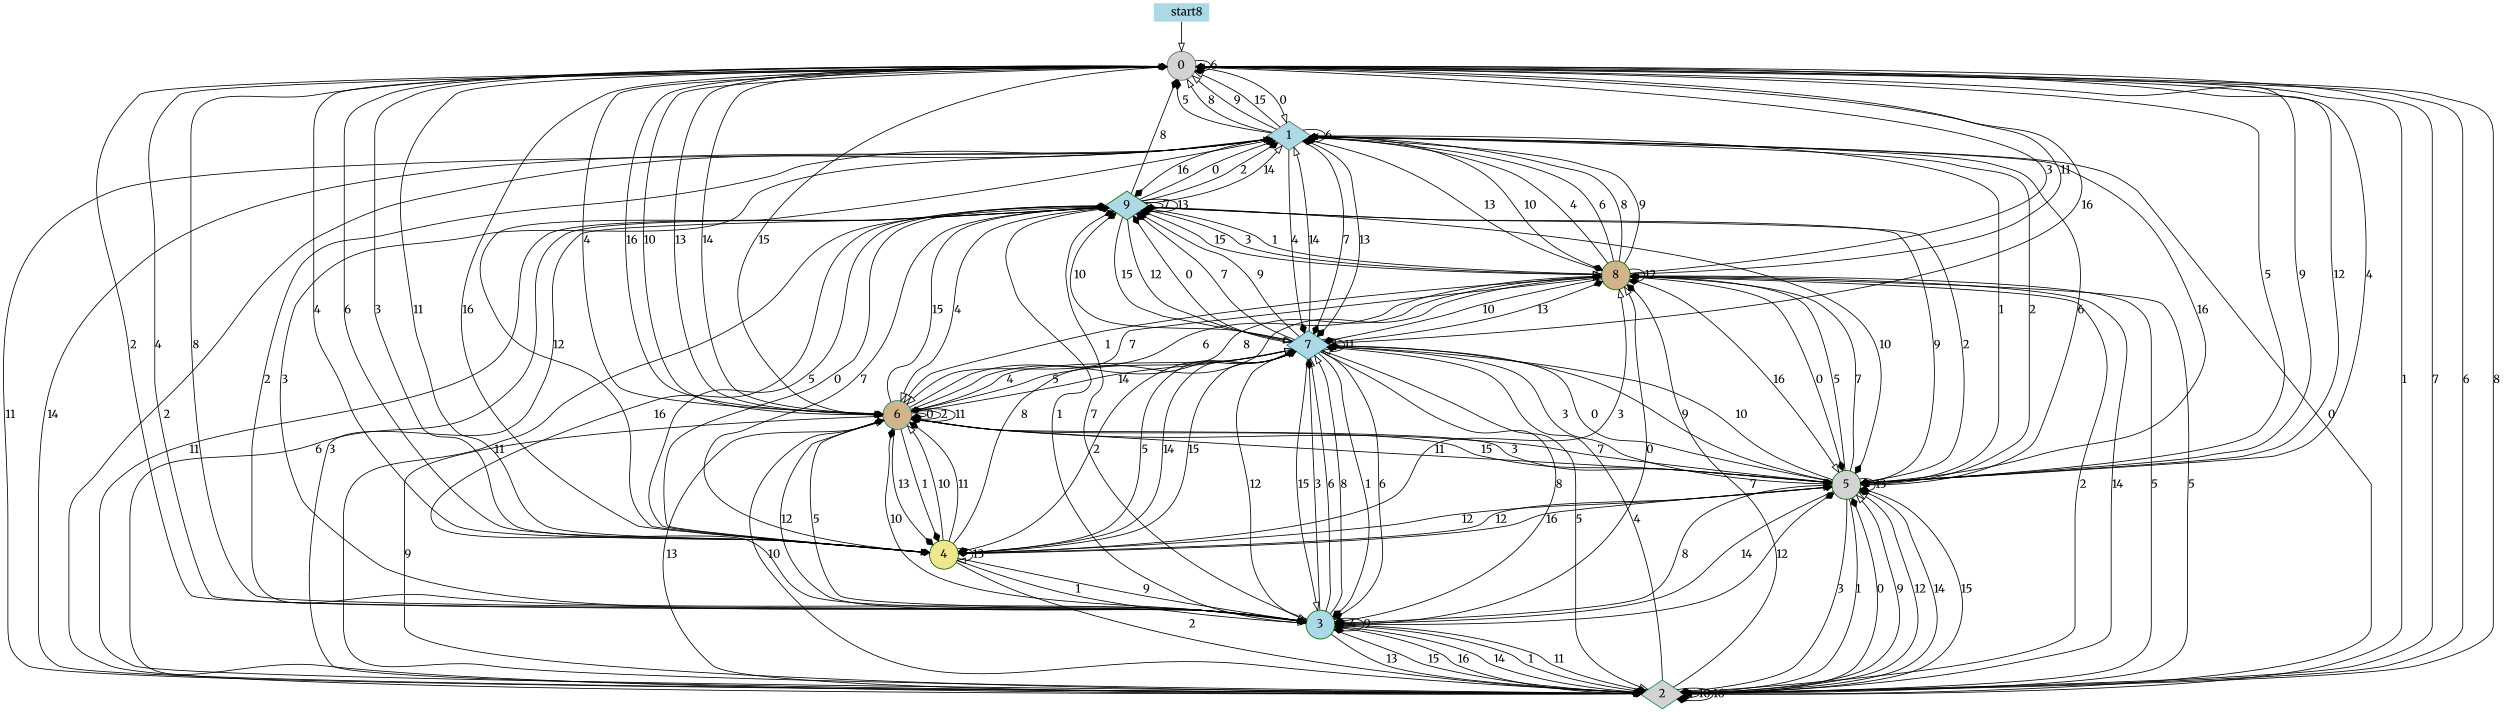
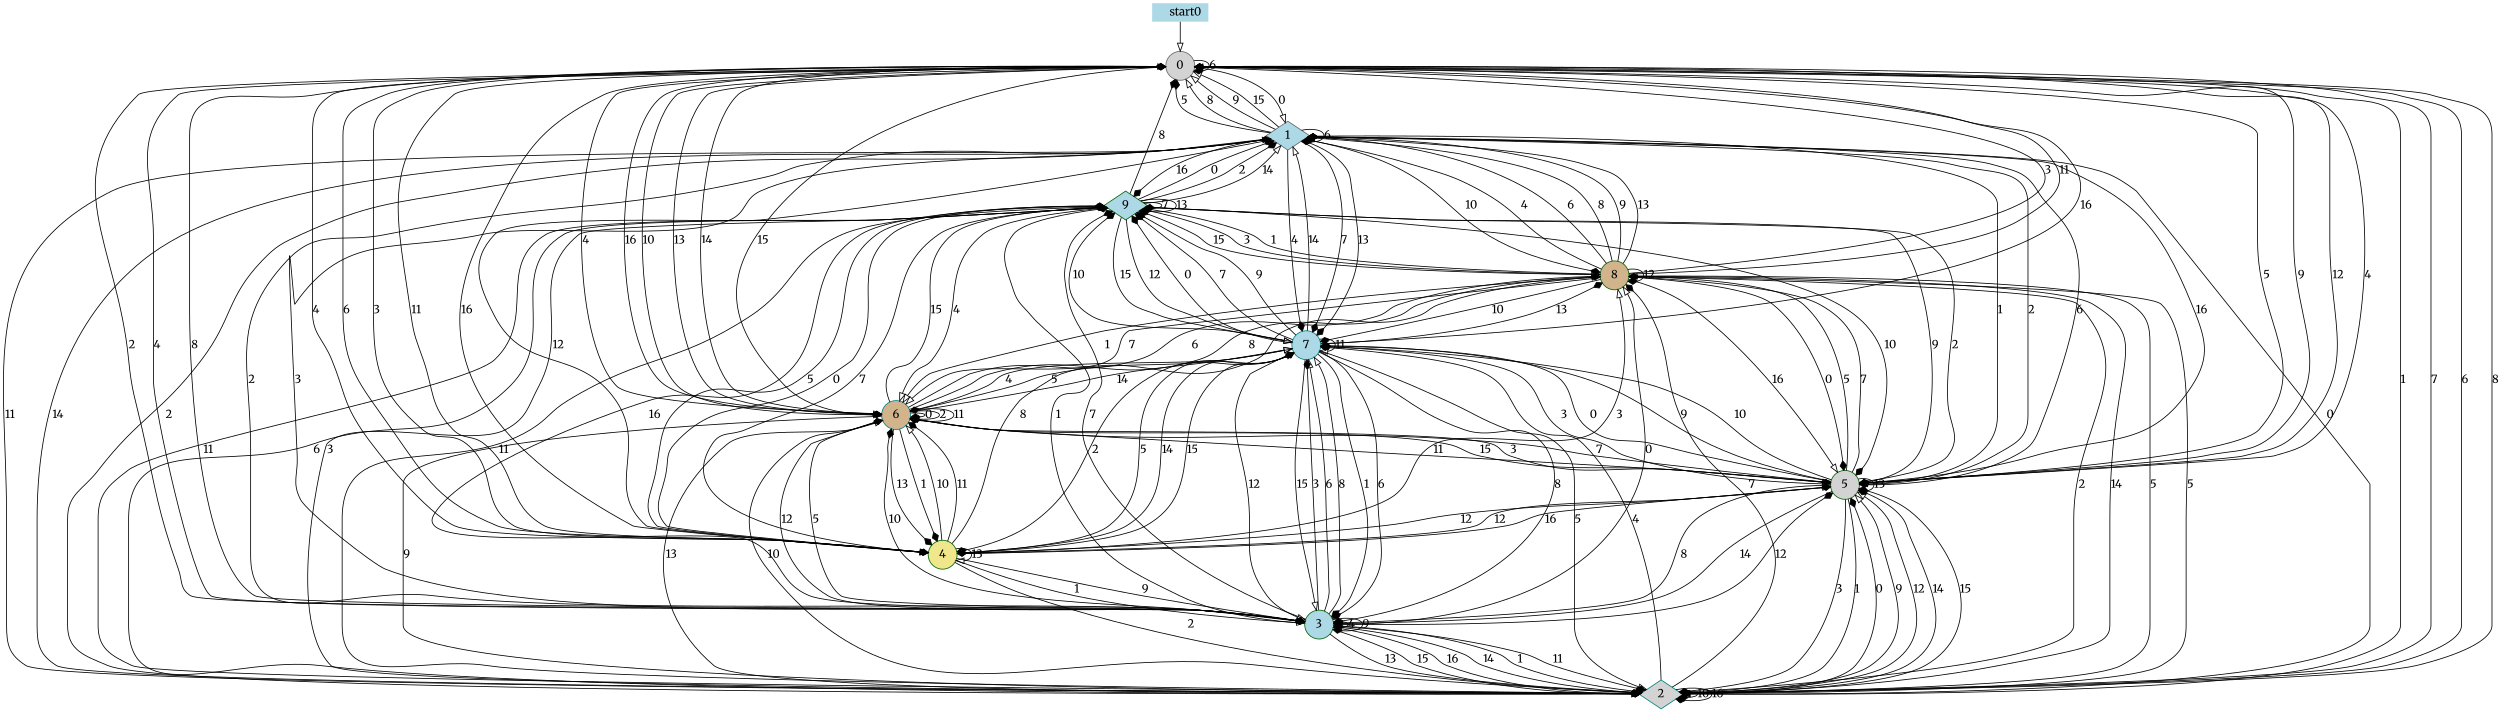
node "__start8": label "__start8" -> "__start0"
edge "0" -> "7": reversed
node "7": shape diamond -> circle
